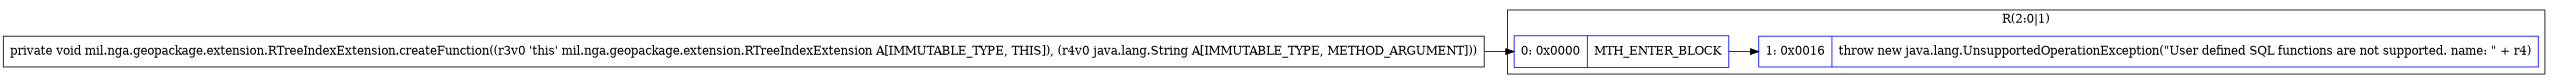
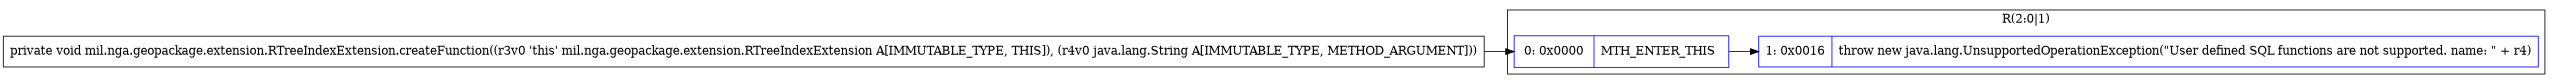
node "0: 0x0000": text "MTH_ENTER_BLOCK" -> "MTH_ENTER_THIS"
